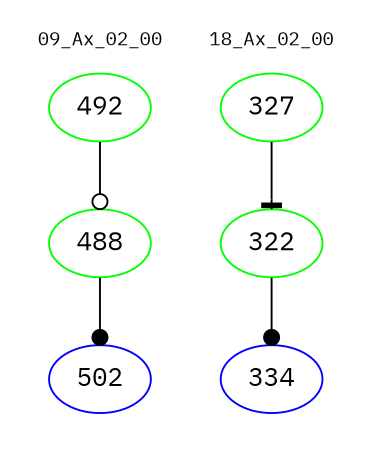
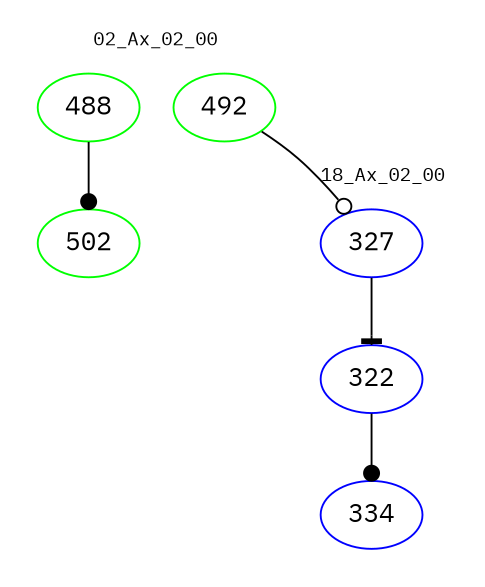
cluster "09_Ax_02_00": label "09_Ax_02_00" -> "02_Ax_02_00"
node "327": color green -> blue
edge "492" -> "488": now "492" -> "327"
node "322": color green -> blue
node "502": color blue -> green
